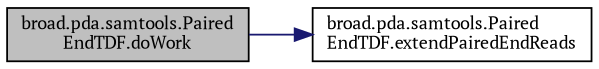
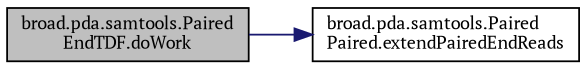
node "broad.pda.samtools.Paired EndTDF.extendPairedEndReads": label "broad.pda.samtools.Paired EndTDF.extendPairedEndReads" -> "broad.pda.samtools.Paired Paired.extendPairedEndReads"
